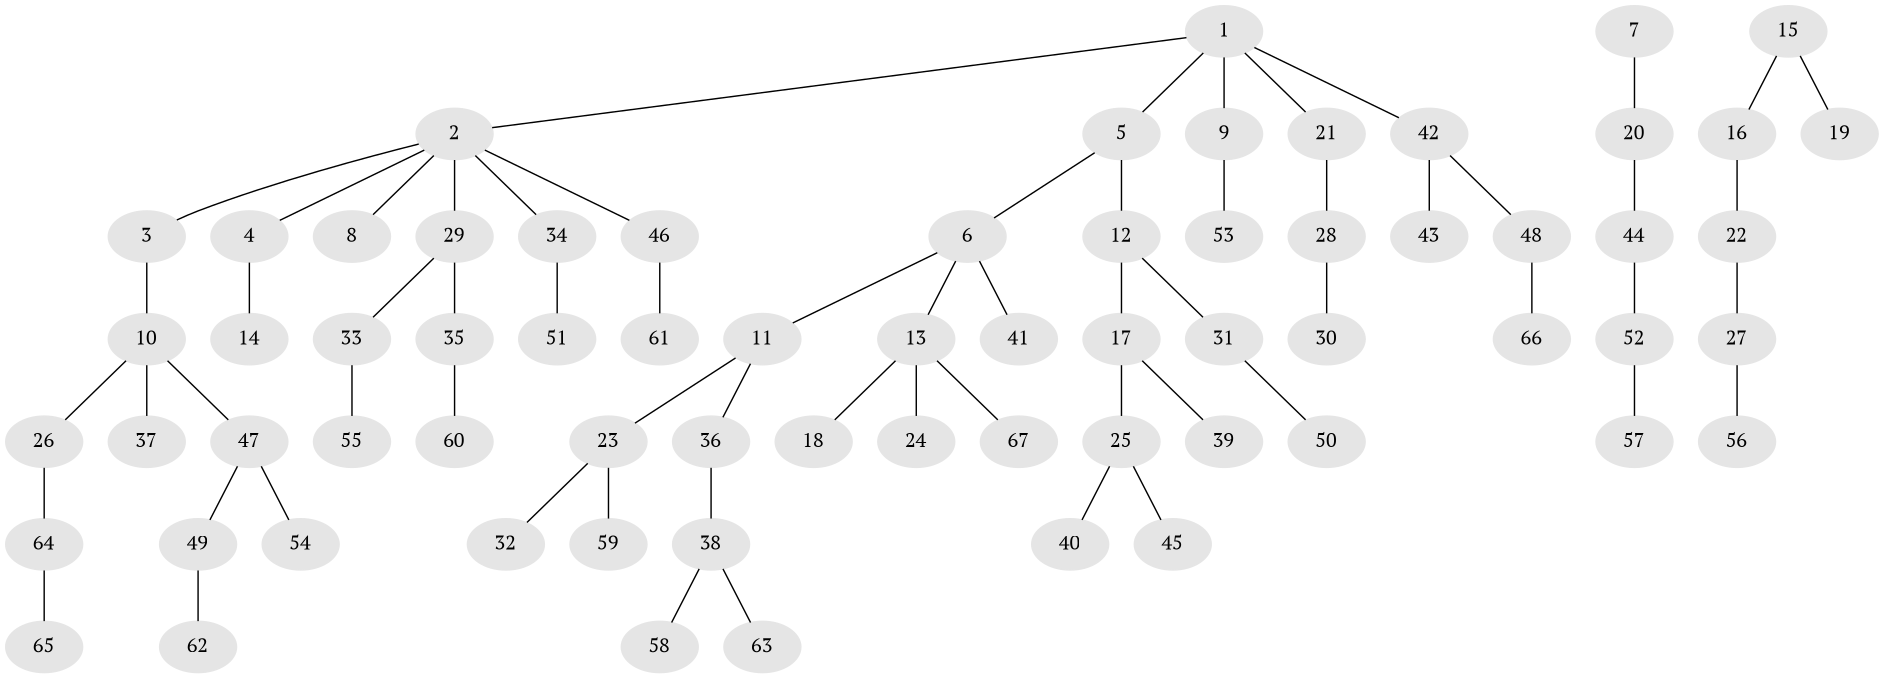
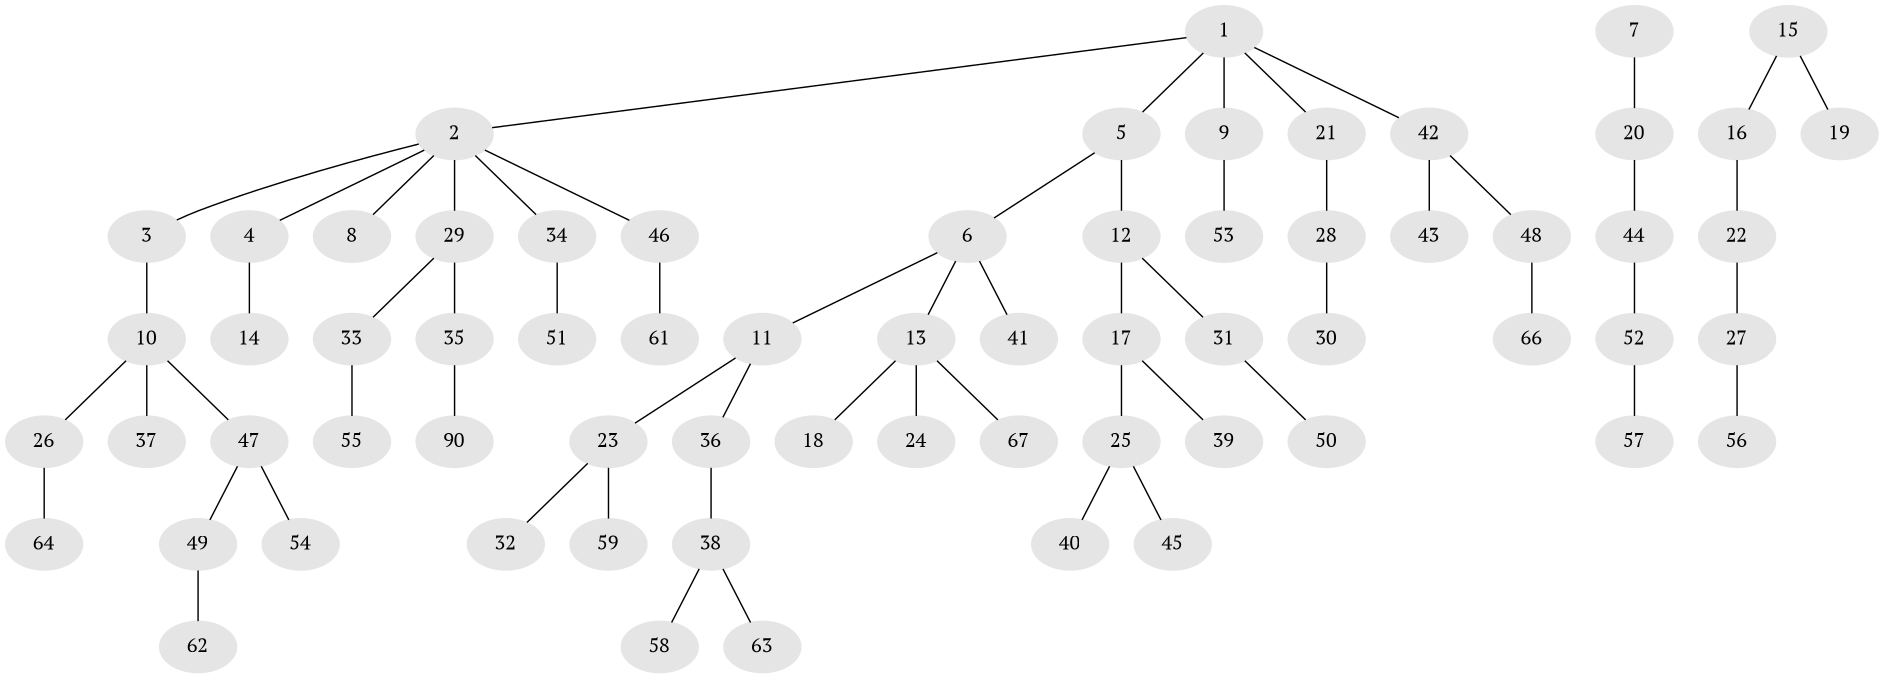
node "60": label "60" -> "90"
node "65": removed
